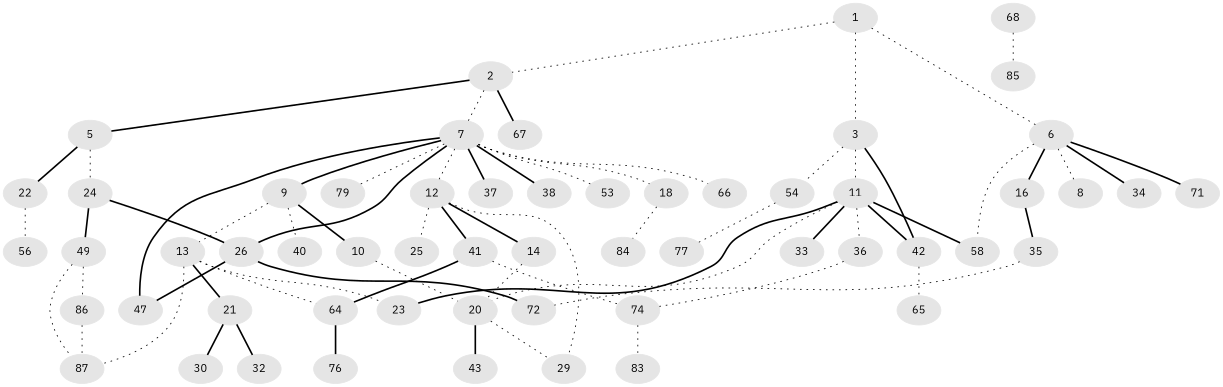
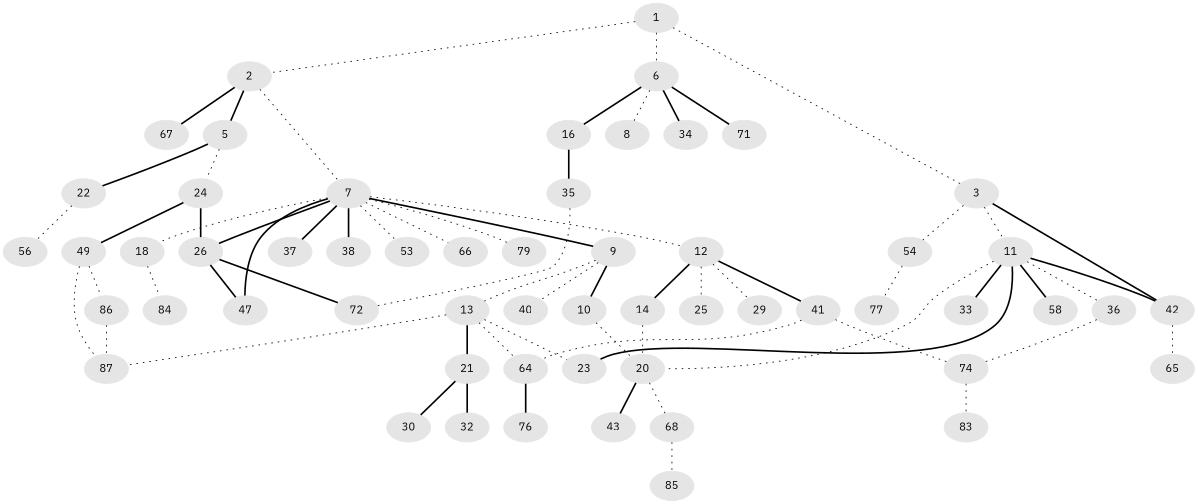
edge "6" -- "58": removed
edge "41" -- "64": style bold -> dotted
edge "20" -- "29": now "20" -- "68"
